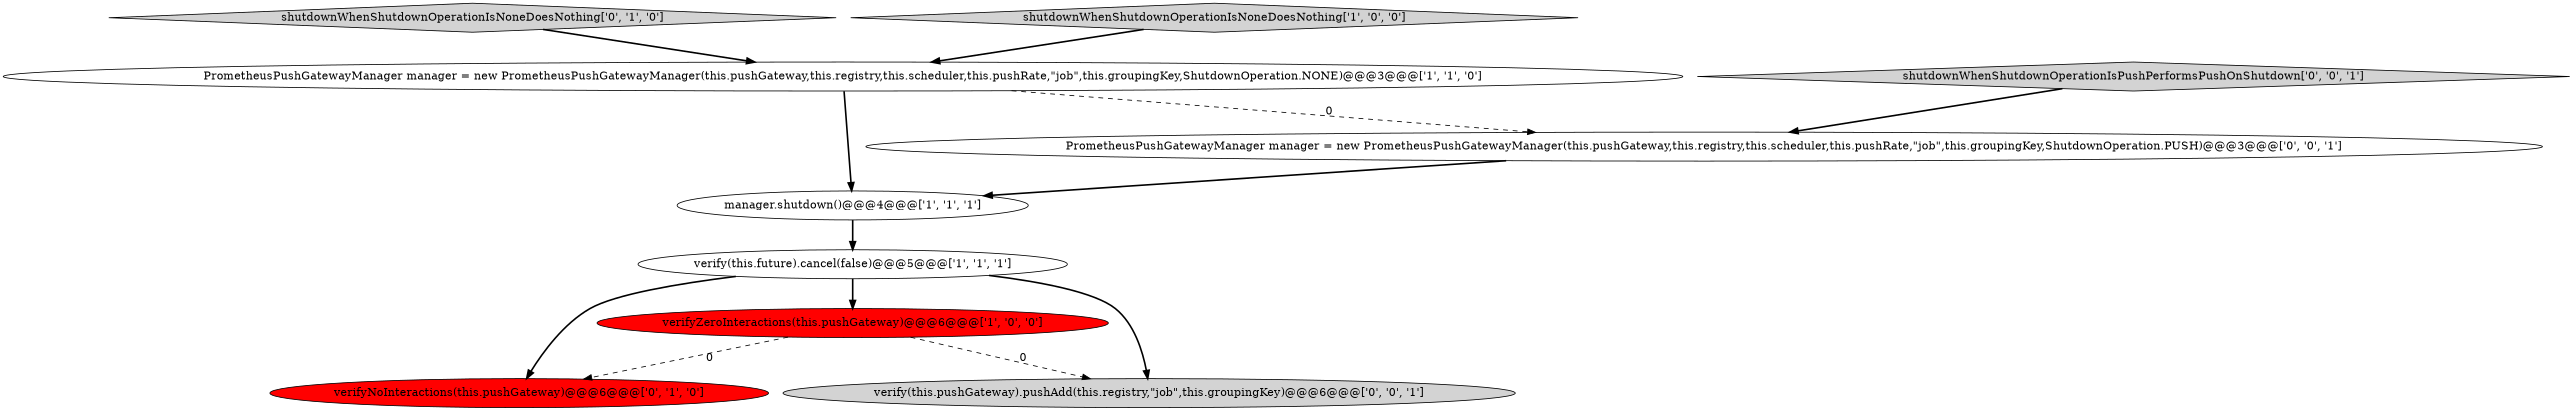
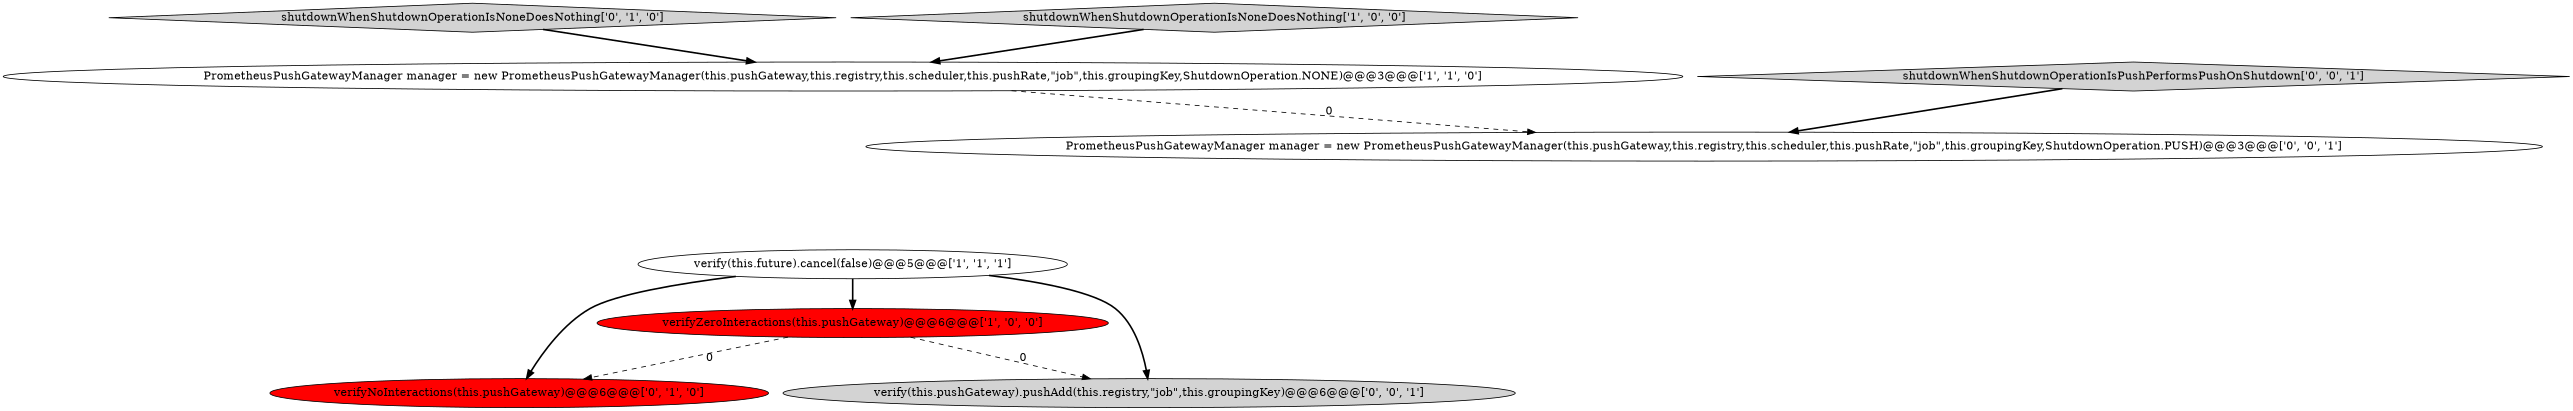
node "manager.shutdown()@@@4@@@['1', '1', '1']": removed
